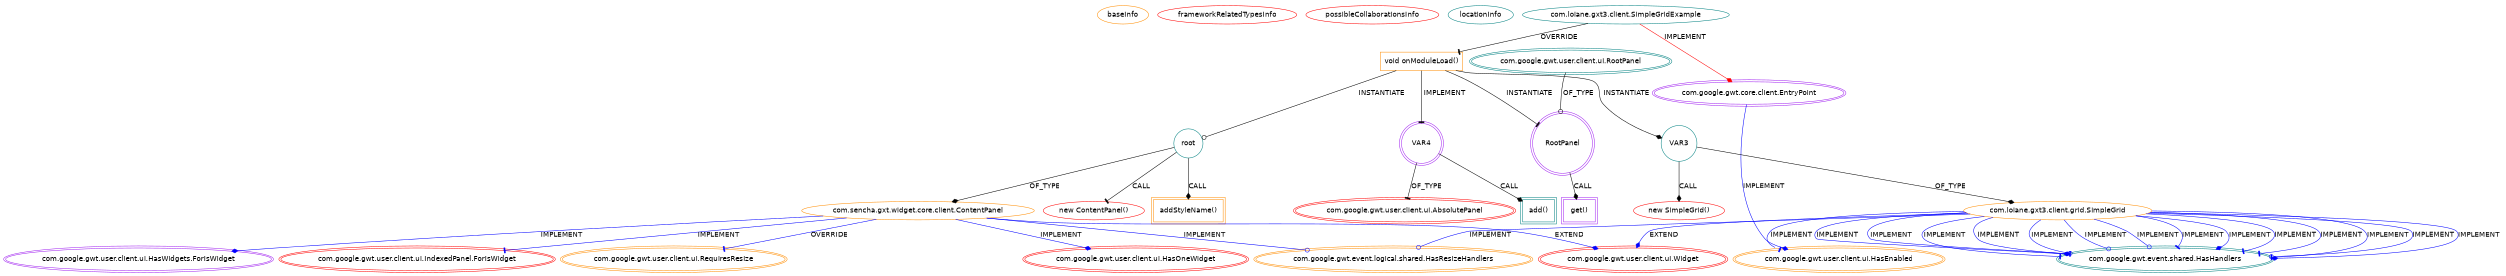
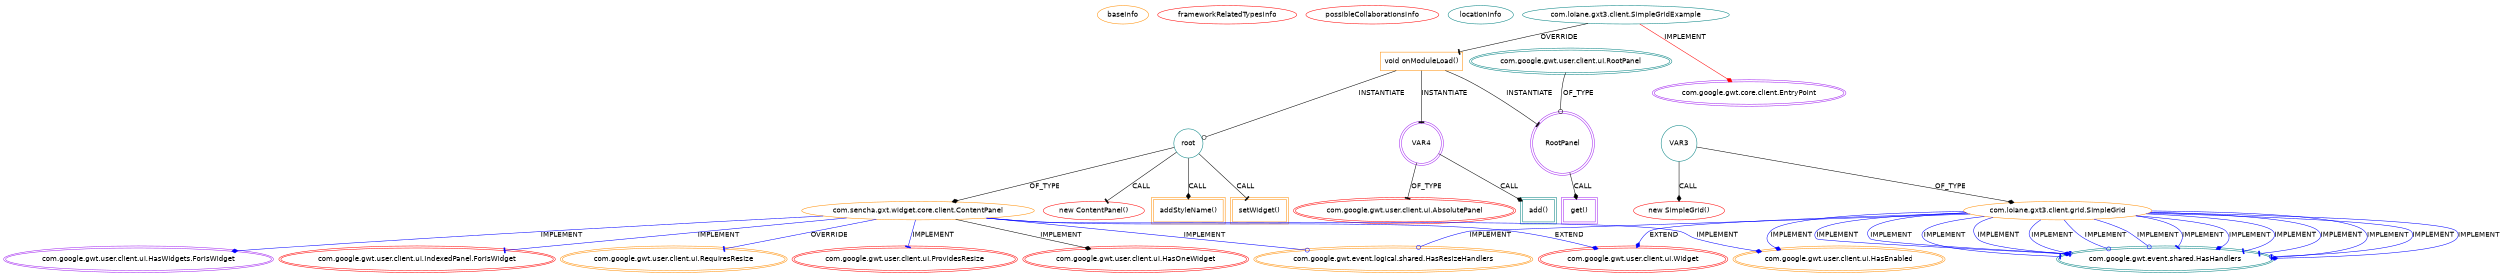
edge "void onModuleLoad()" -> "VAR3": removed, label "INSTANTIATE"
edge "void onModuleLoad()" -> "VAR4": label "IMPLEMENT" -> "INSTANTIATE"
edge "com.google.gwt.core.client.EntryPoint" -> "com.google.gwt.user.client.ui.HasEnabled": now "com.sencha.gxt.widget.core.client.ContentPanel" -> "com.google.gwt.user.client.ui.HasEnabled"
node "setWidget()": added
edge "com.loiane.gxt3.client.grid.SimpleGrid" -> "com.google.gwt.user.client.ui.HasEnabled": arrowhead tee -> diamond
edge "com.sencha.gxt.widget.core.client.ContentPanel" -> "com.google.gwt.user.client.ui.HasOneWidget": color blue -> black
node "com.google.gwt.user.client.ui.ProvidesResize": added
